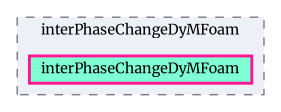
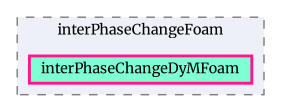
cluster "interPhaseChangeDyMFoam": label "interPhaseChangeDyMFoam" -> "interPhaseChangeFoam"
